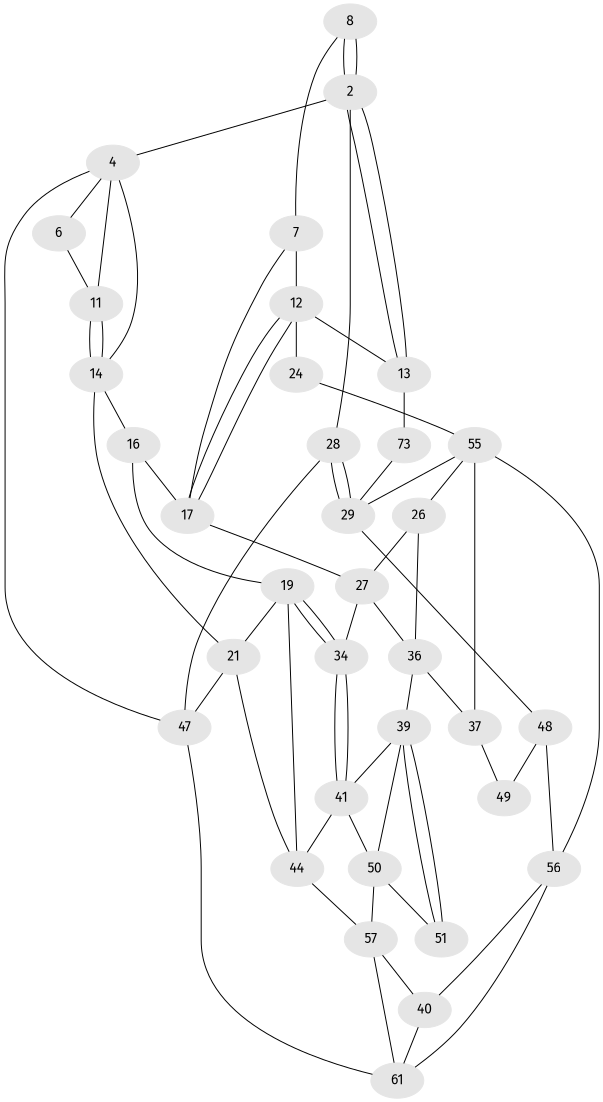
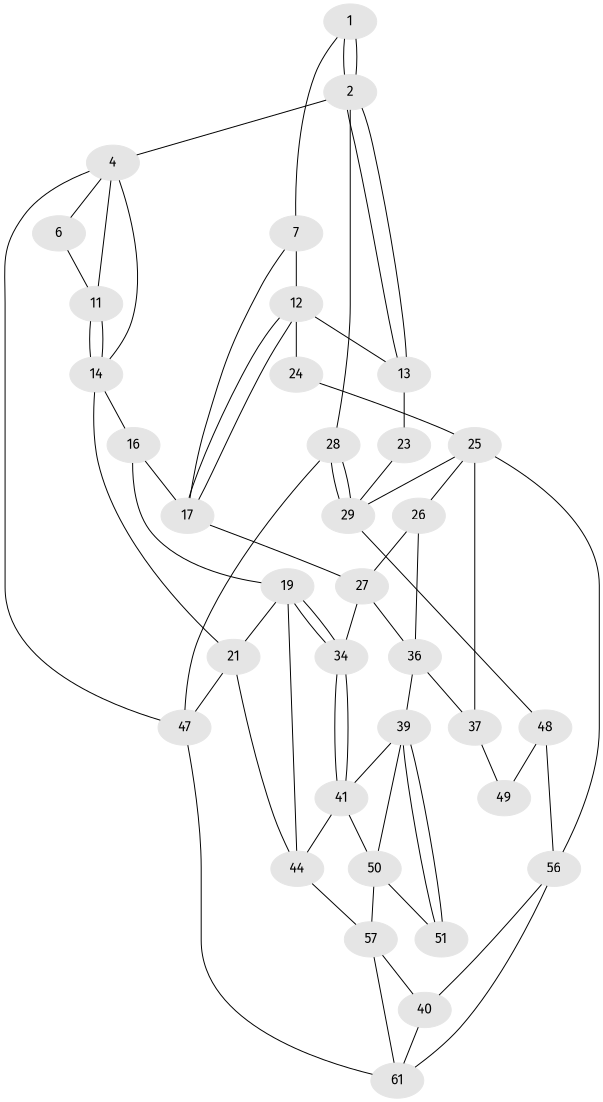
node "8": label "8" -> "1"
node "73": label "73" -> "23"
node "55": label "55" -> "25"
